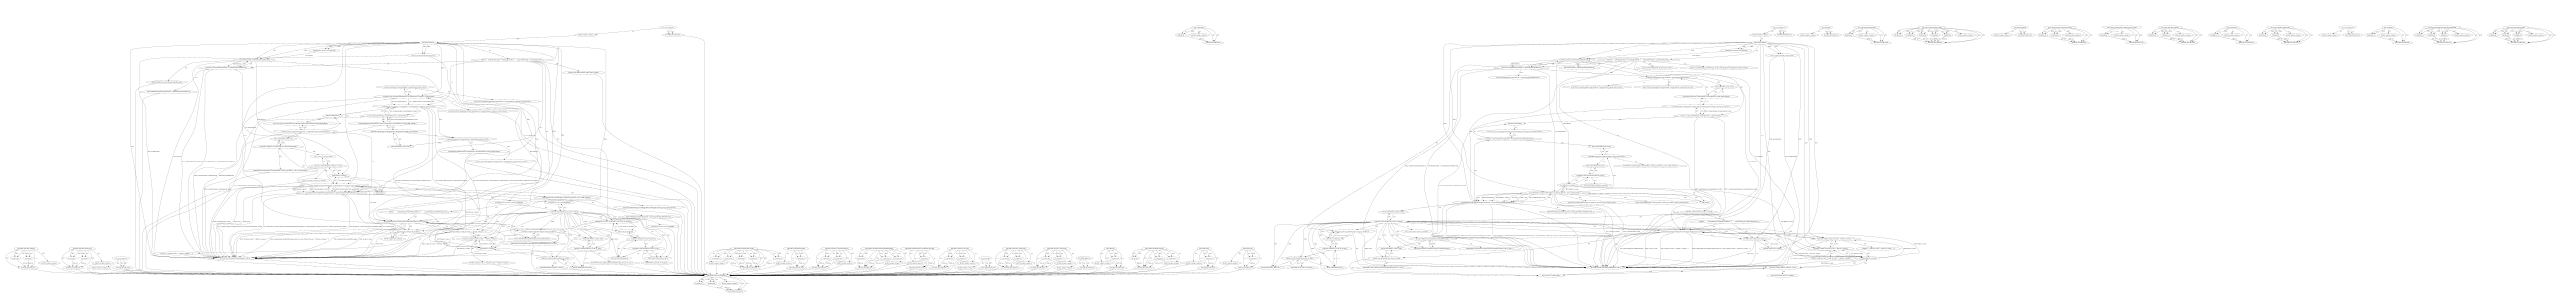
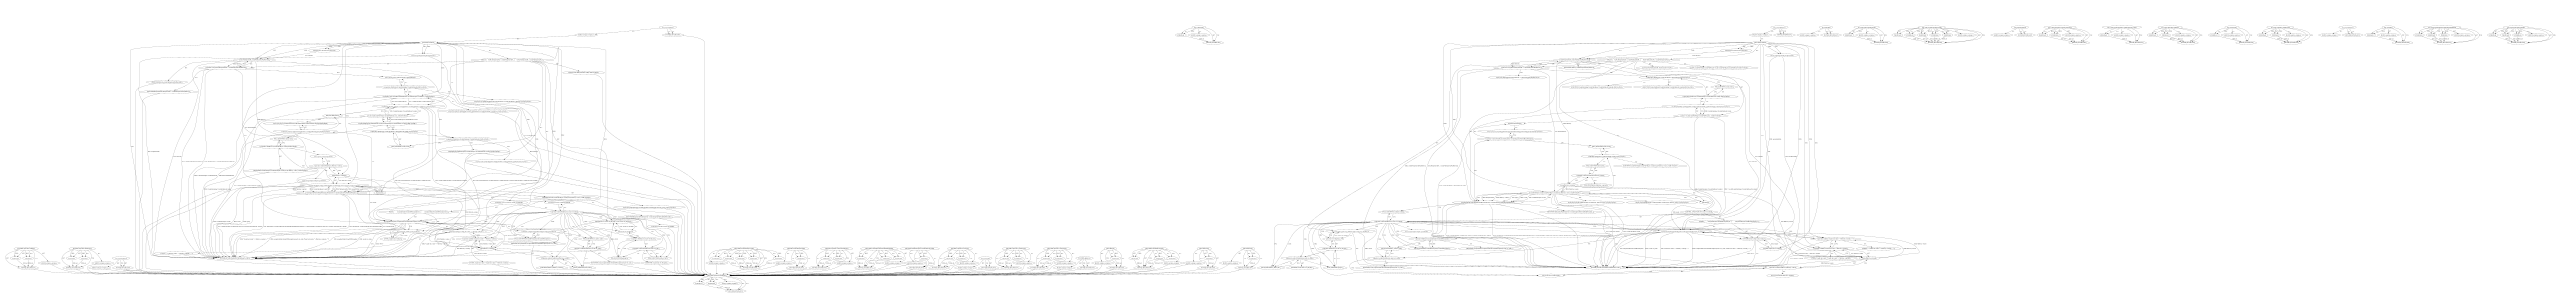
node "(FIELD_IDENTIFIER,CreateFileResult,CreateFileResult)": added
